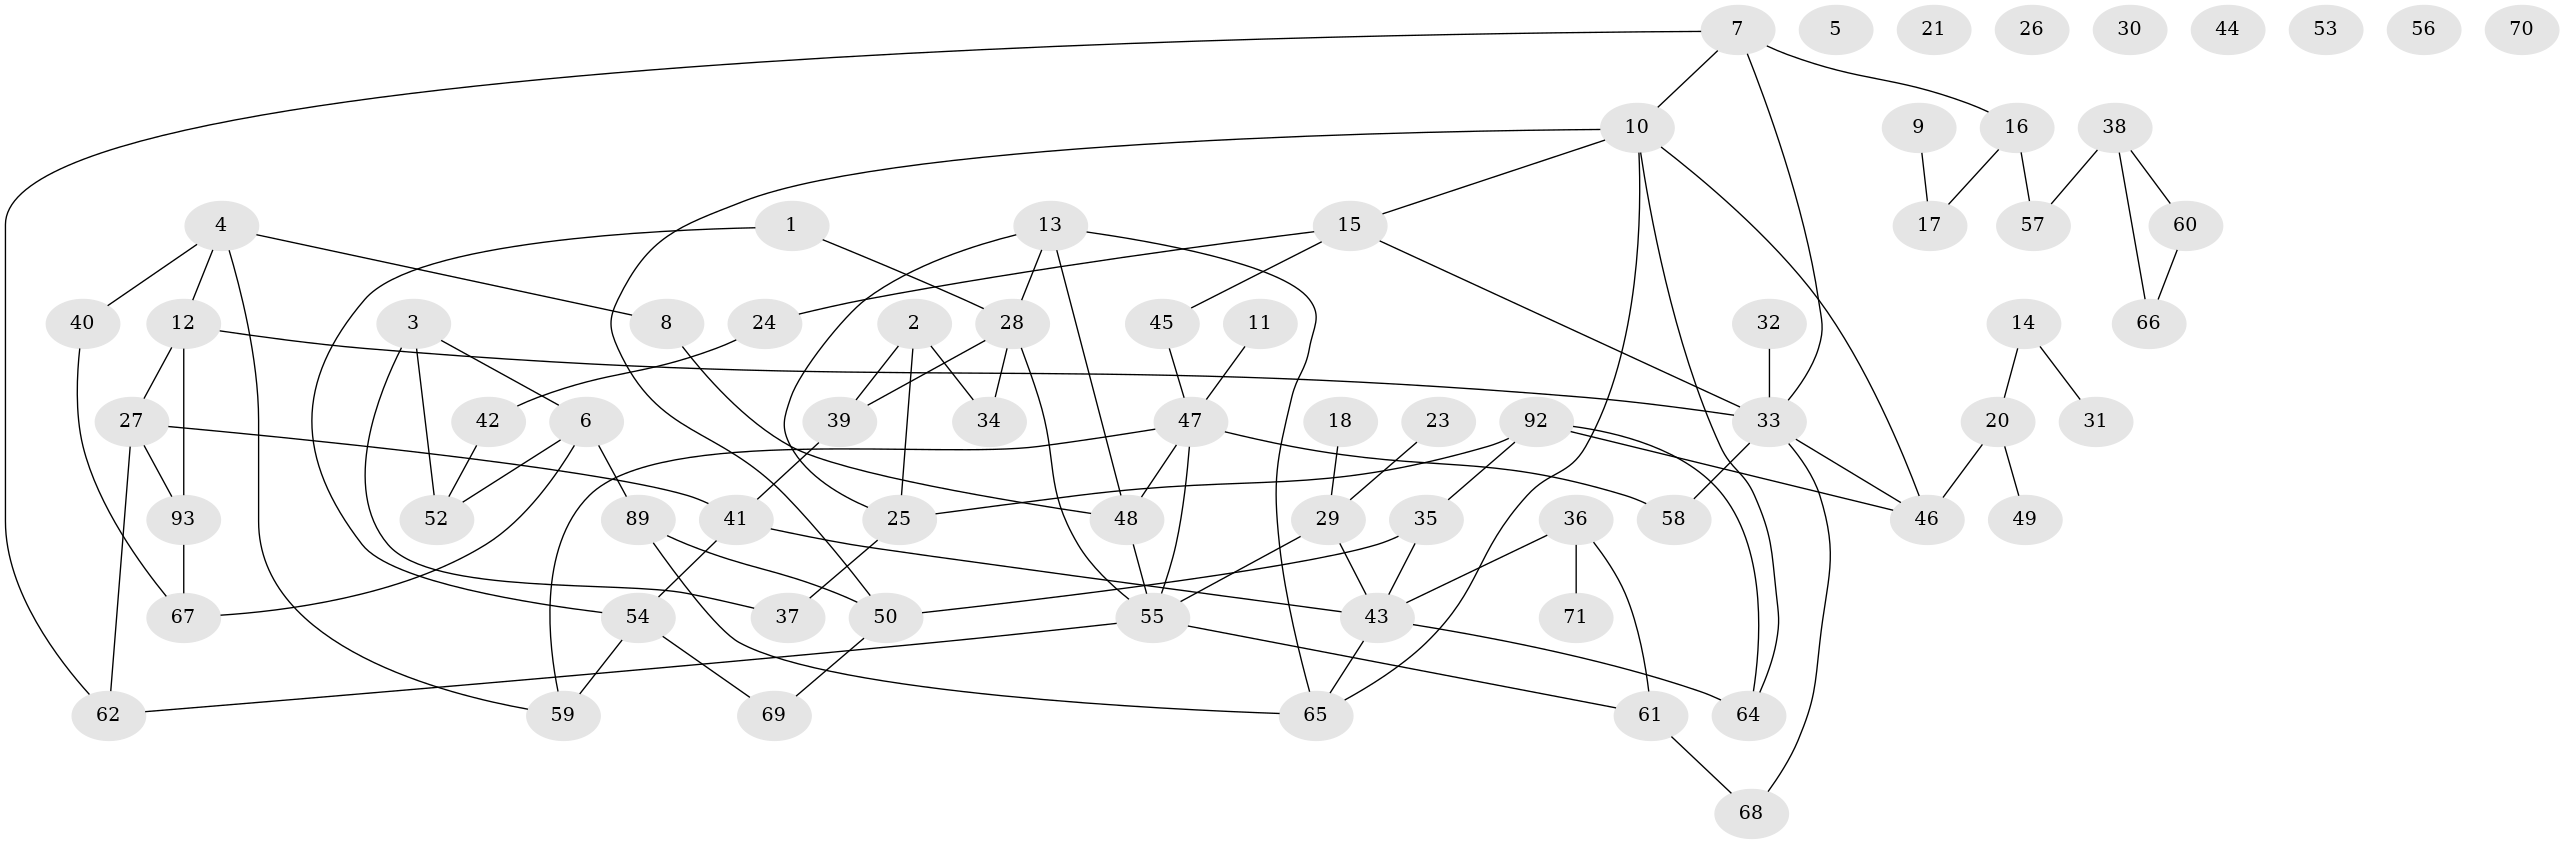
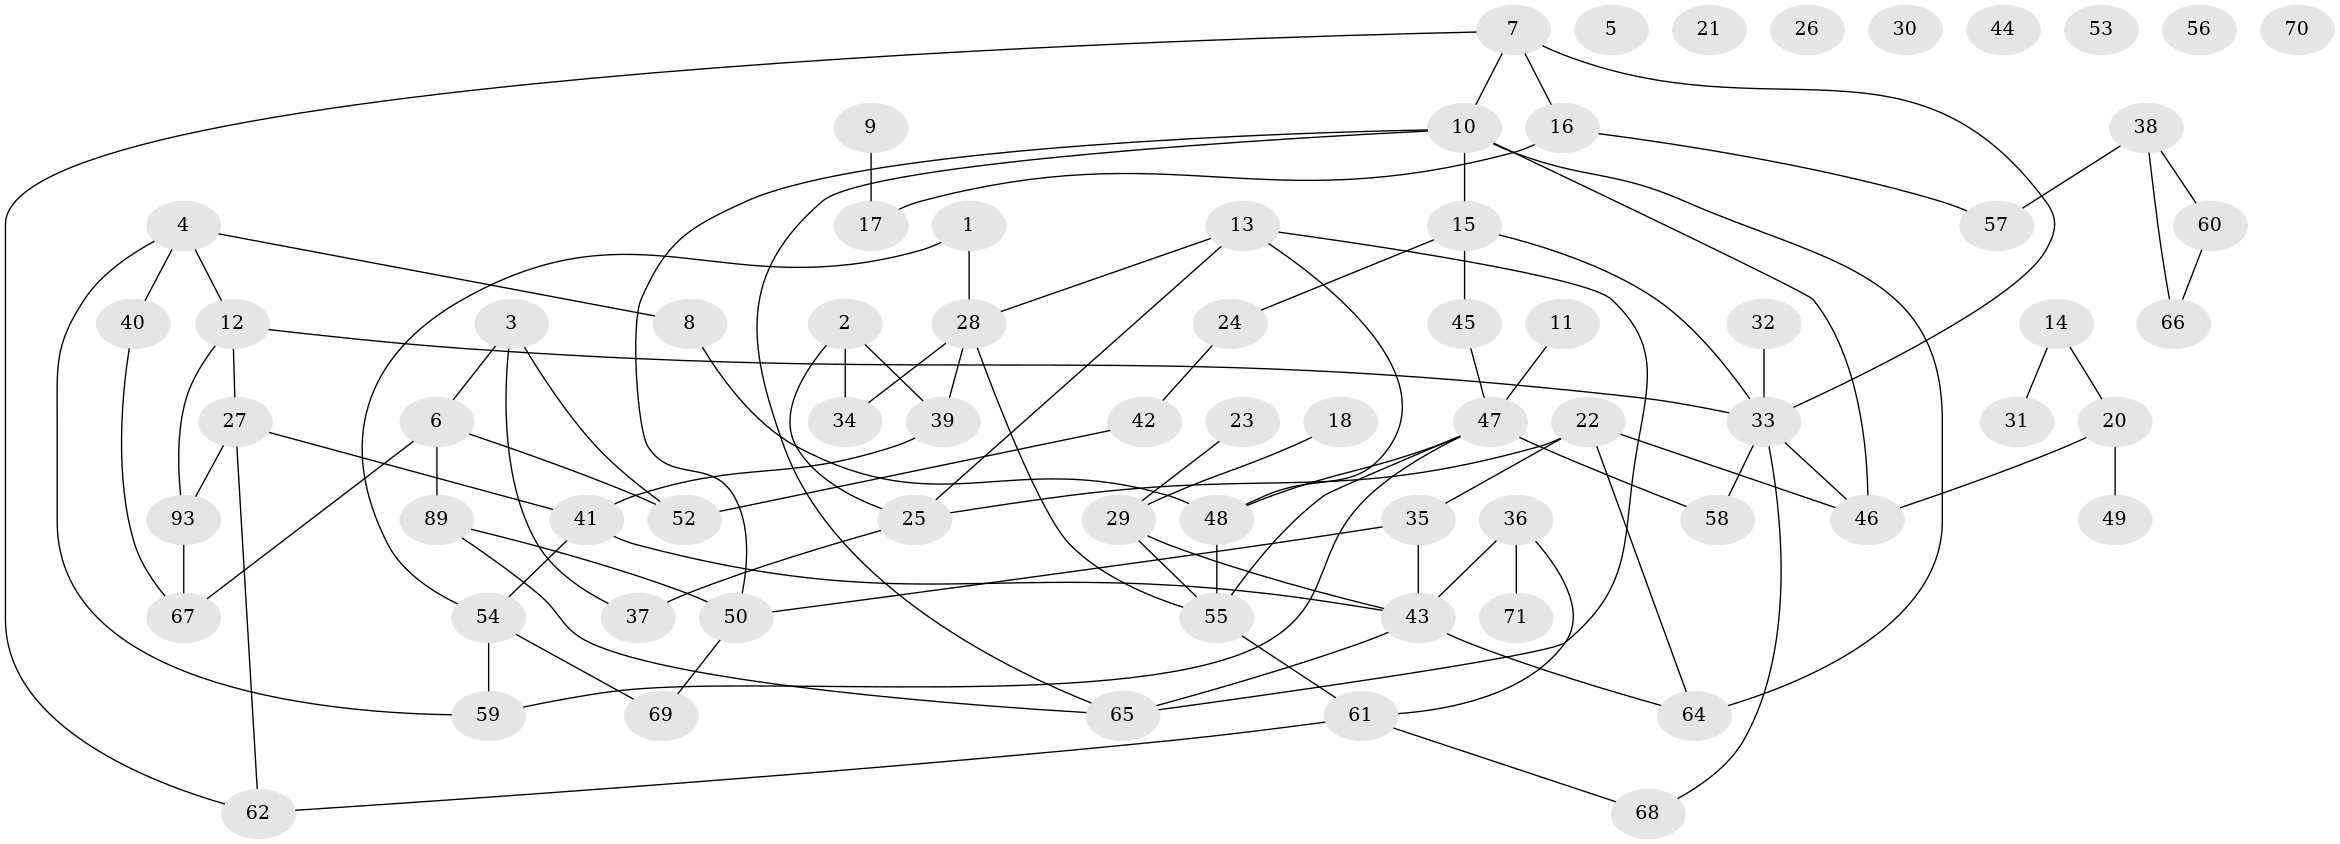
node "92": label "92" -> "22"
edge "55" -- "62": now "61" -- "62"
